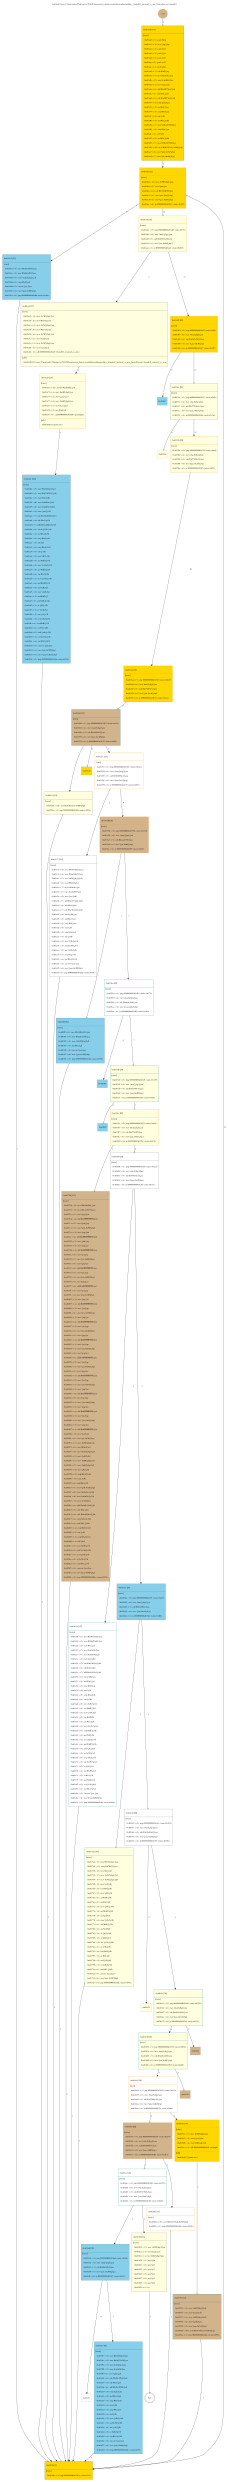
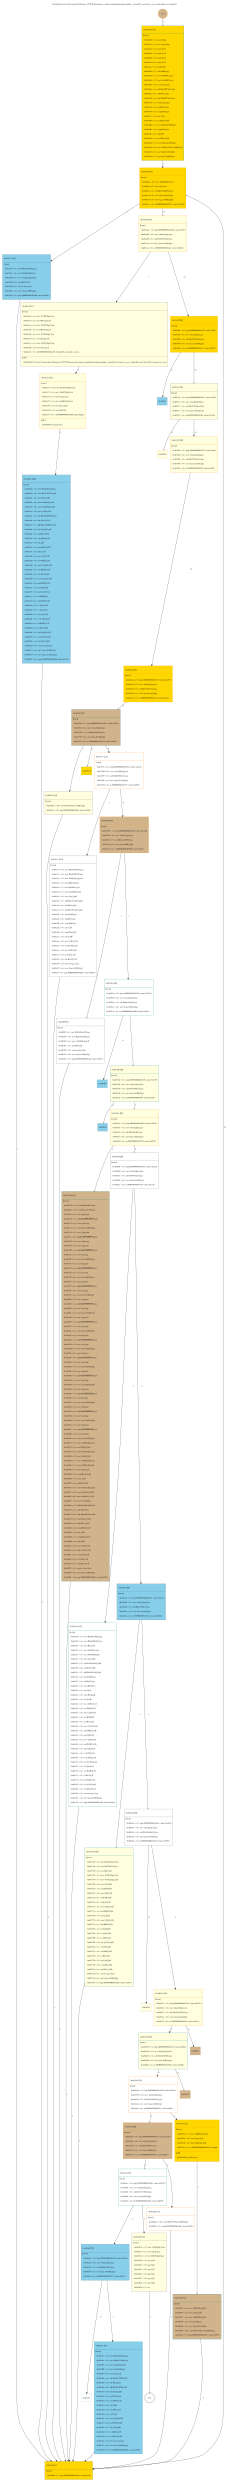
node "0x4018ff [30]": fillcolor skyblue -> white
node "0x40165c [28]": color teal -> darkorange
